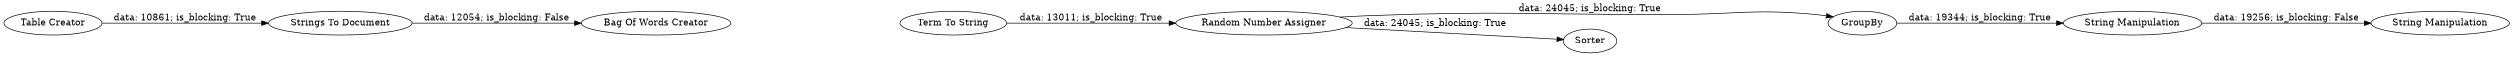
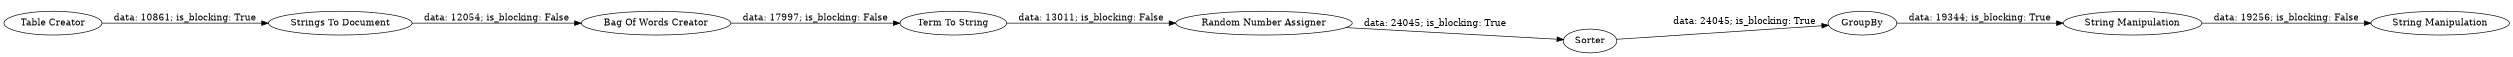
edge "Random Number Assigner" -> "GroupBy": now "Sorter" -> "GroupBy"
edge "Term To String" -> "Random Number Assigner": label "data: 13011; is_blocking: True" -> "data: 13011; is_blocking: False"
edge "Bag Of Words Creator" -> "Term To String": added, label "data: 17997; is_blocking: False"
